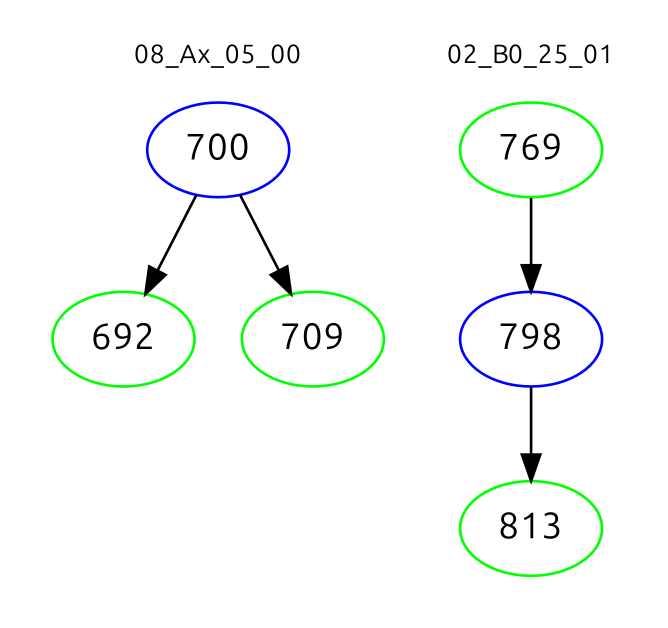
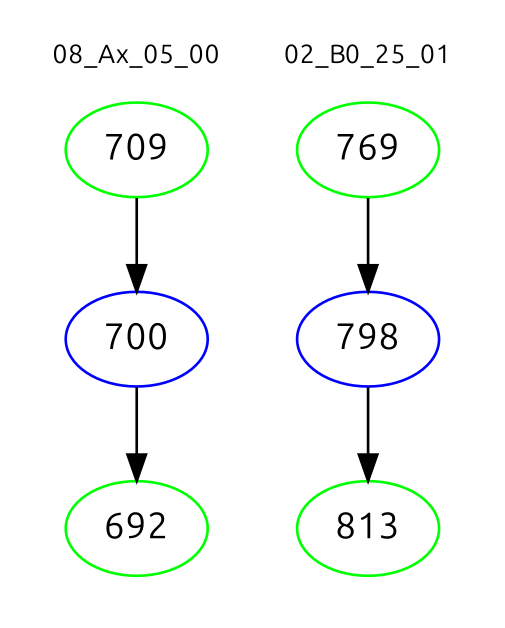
edge "700" -> "709": reversed
